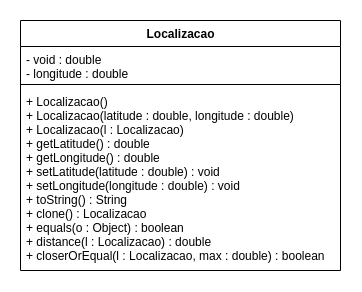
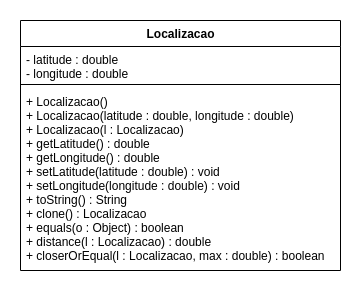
node "- void : double - longitude : double": label "- void : double - longitude : double" -> "- latitude : double - longitude : double"
